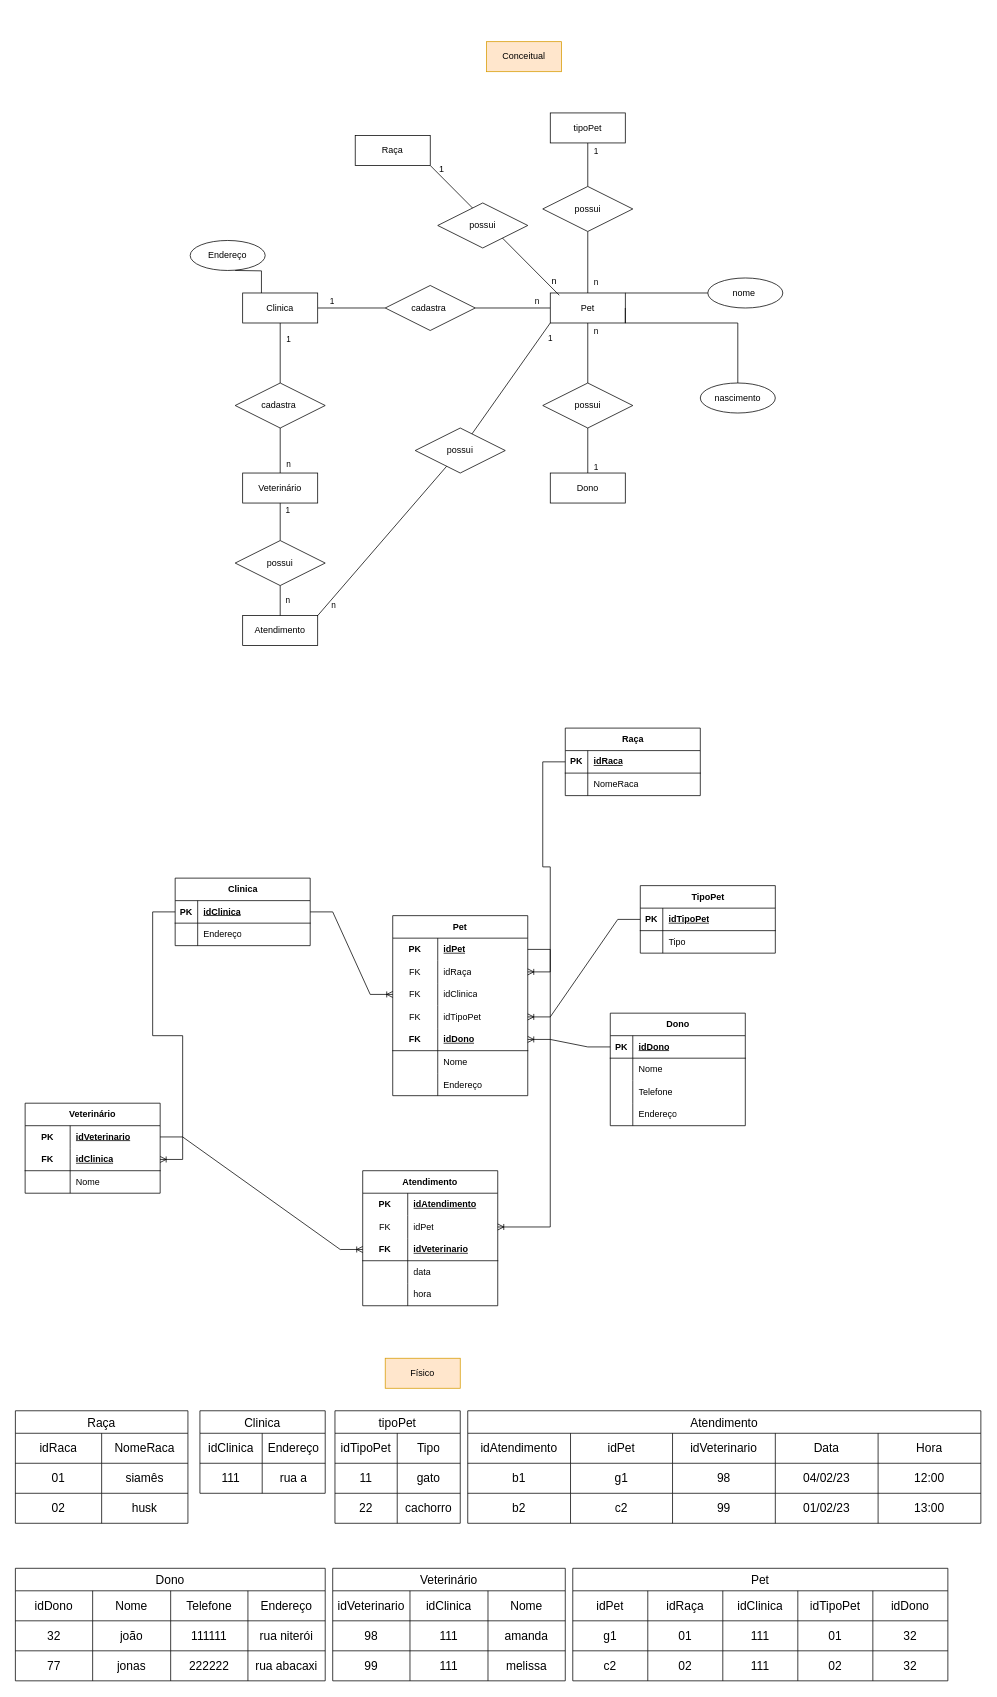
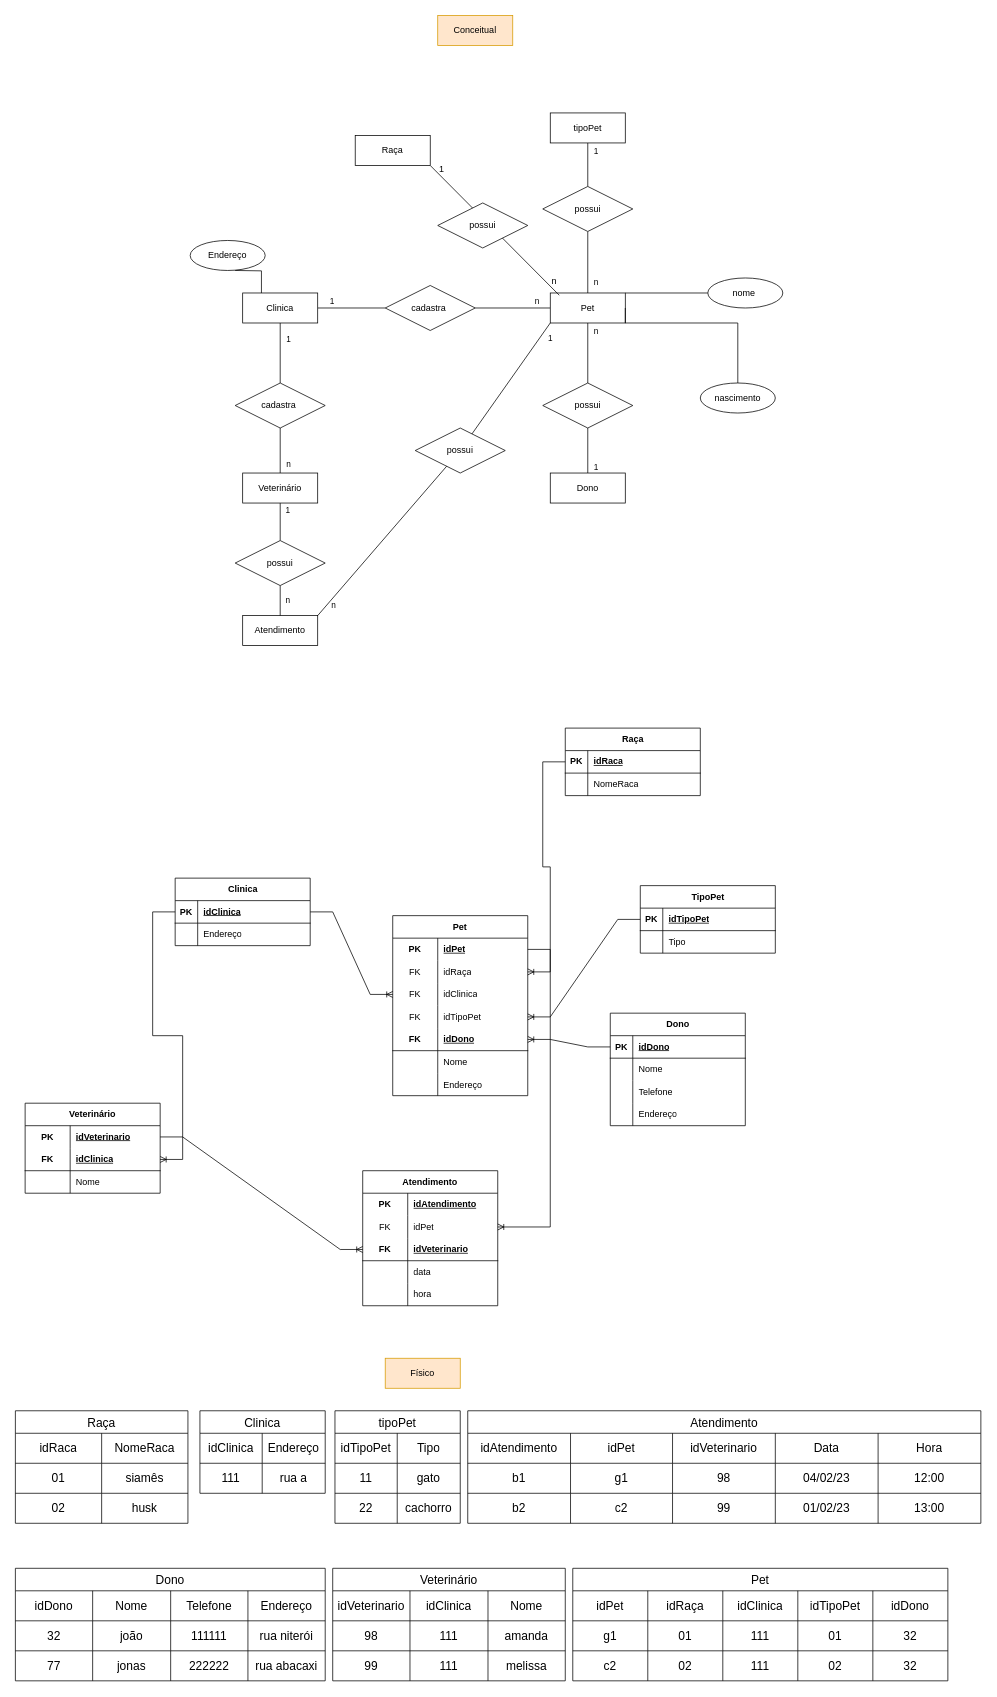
node "Conceitual": moved (524, 57) -> (475, 30)
